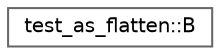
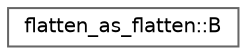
node "test_as_flatten::B": label "test_as_flatten::B" -> "flatten_as_flatten::B"
